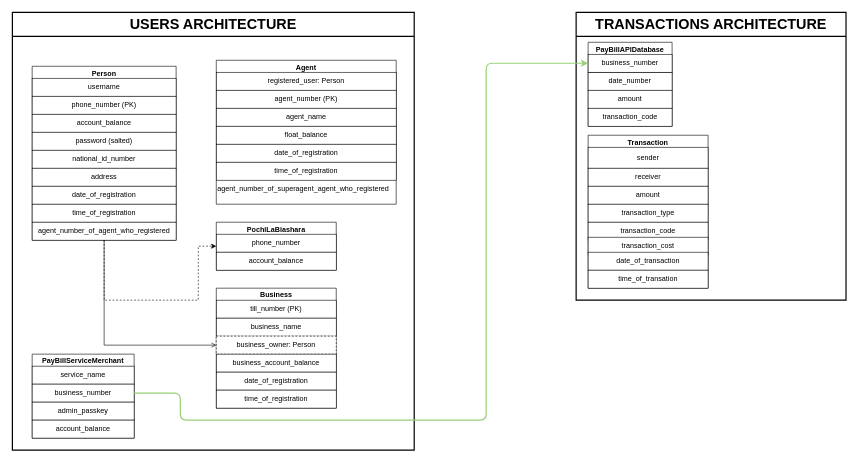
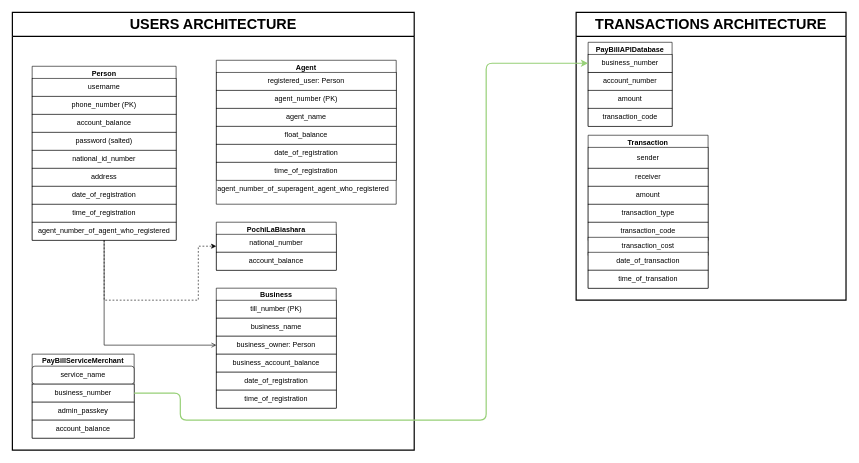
node "date_number": label "date_number" -> "account_number"
node "phone_number": label "phone_number" -> "national_number"
node "business_owner: Person": style dashed -> solid
node "service_name": shape rectangle -> rounded rectangle
